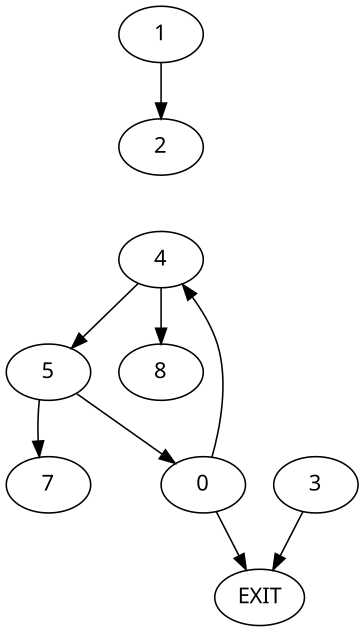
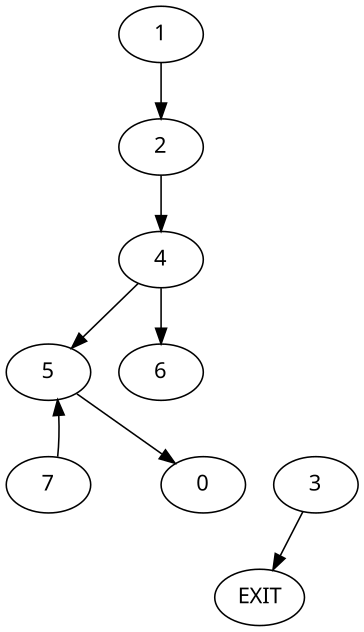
node "8": label "8" -> "6"
edge "0" -> "4": now "2" -> "4"
edge "5" -> "7": reversed
edge "0" -> "EXIT": removed
